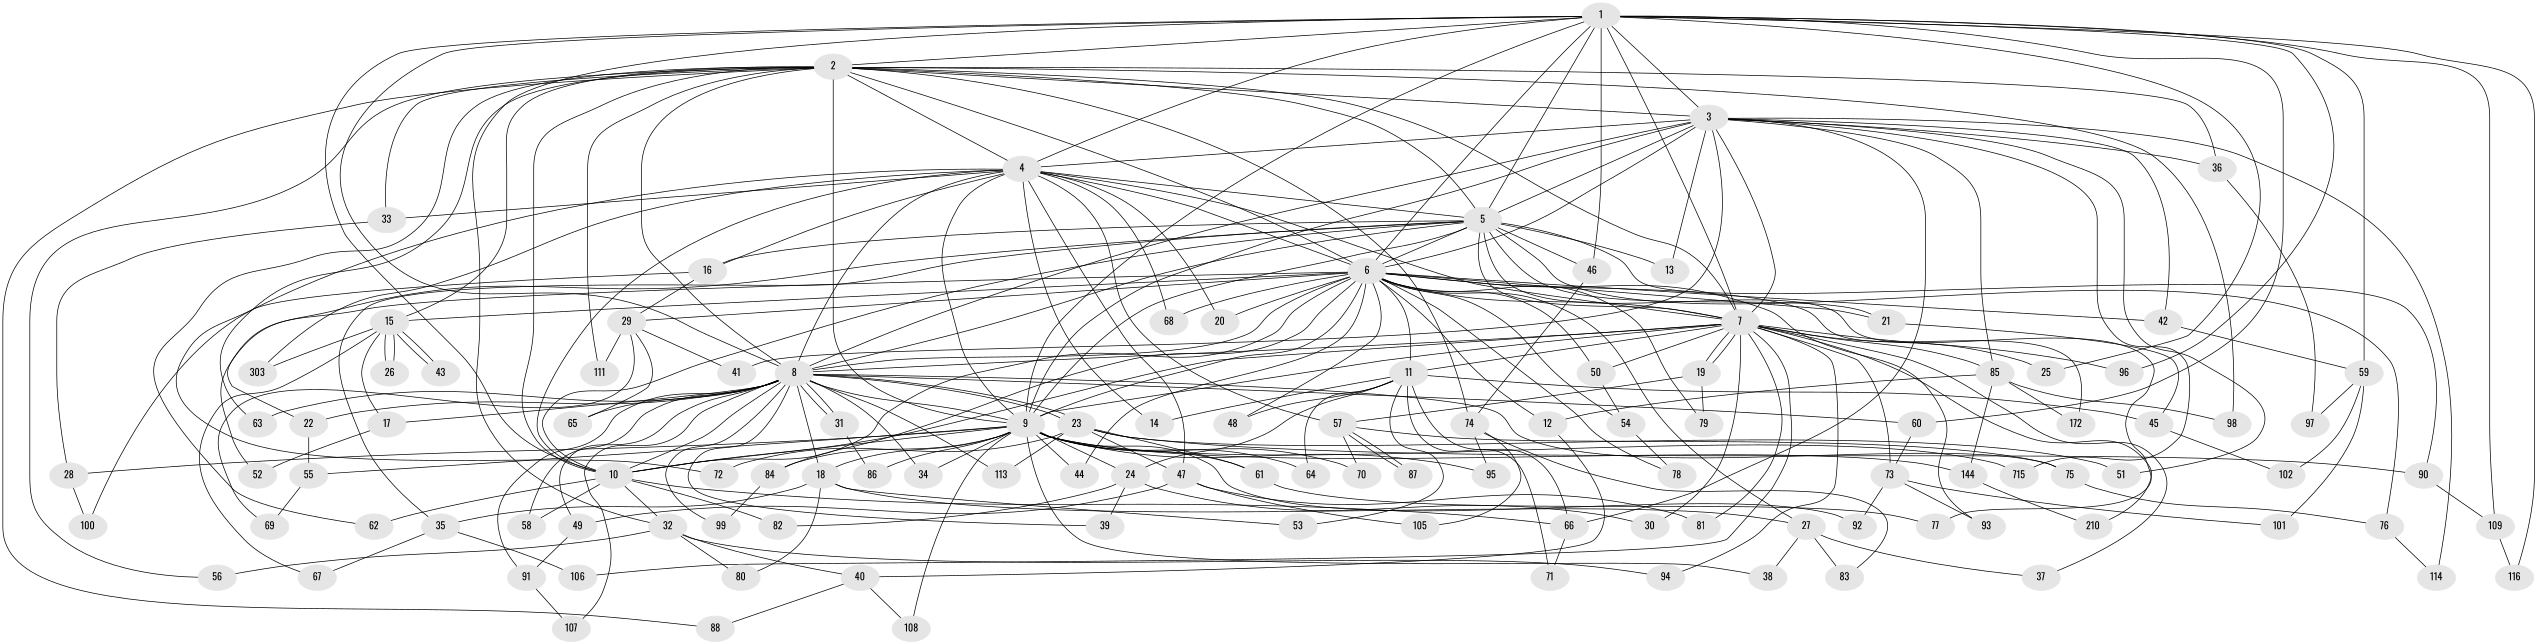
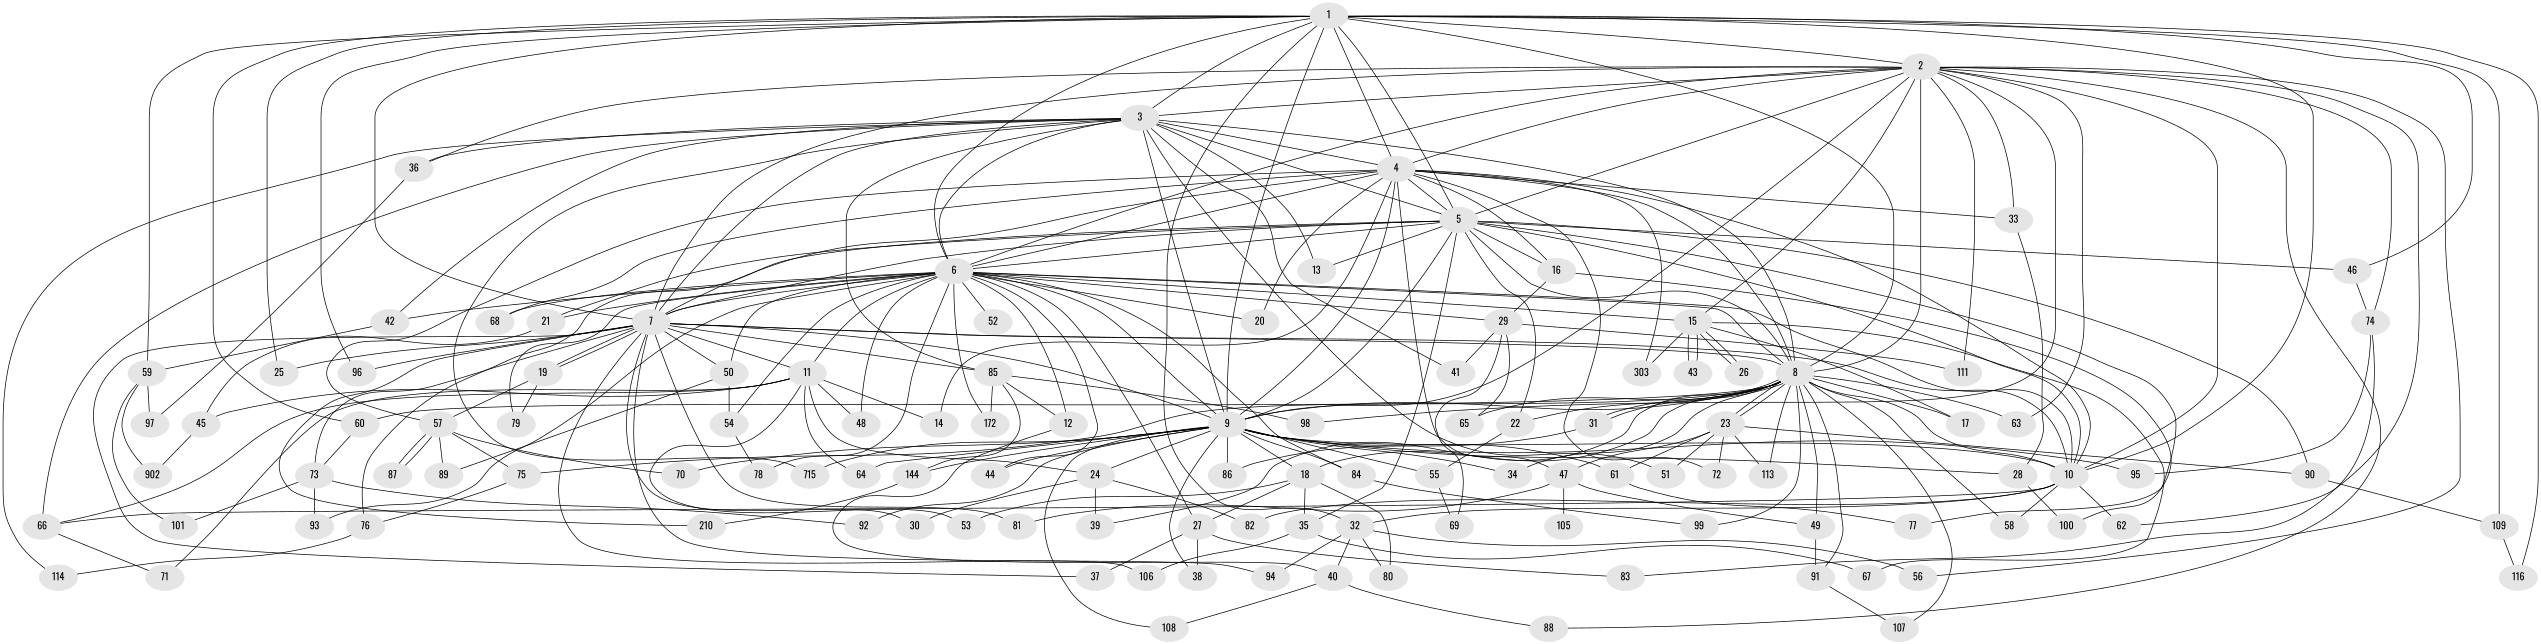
edge "17" -- "52": removed
node "89": added
node "102": label "102" -> "902"
edge "74" -- "105": removed
